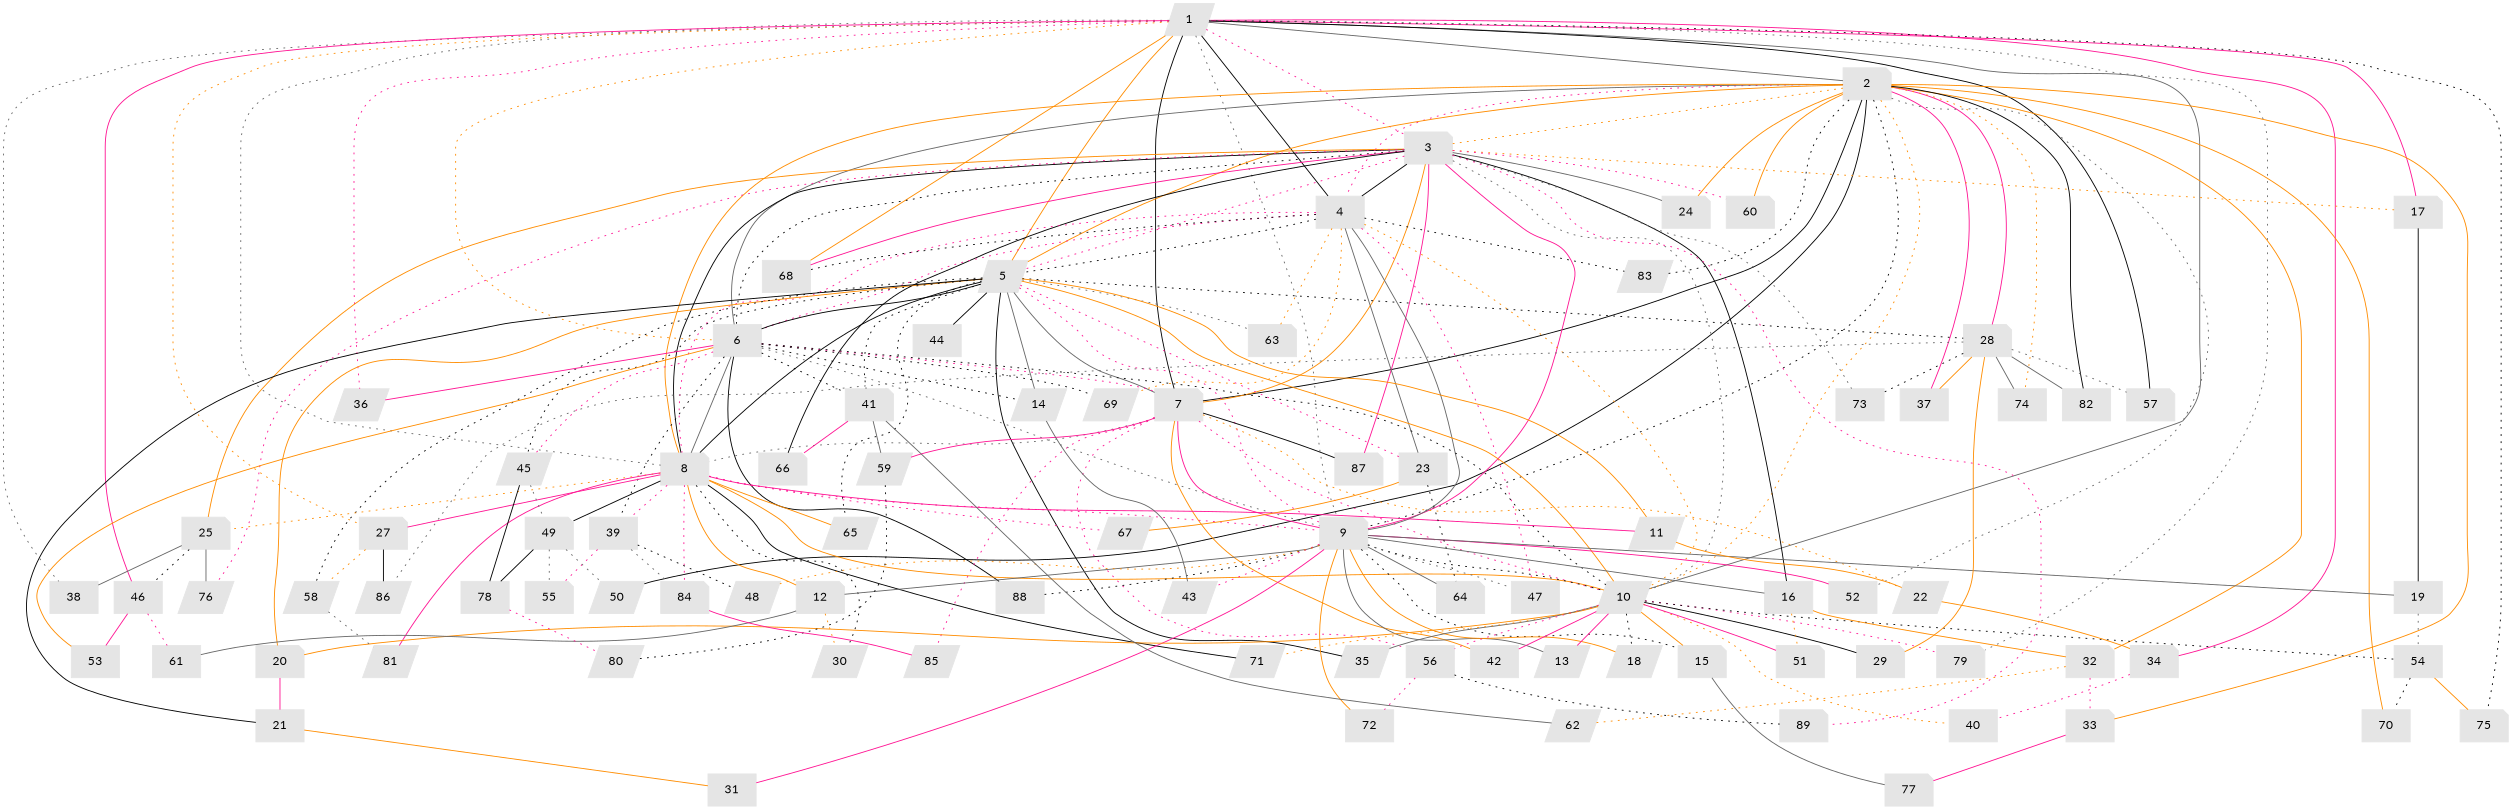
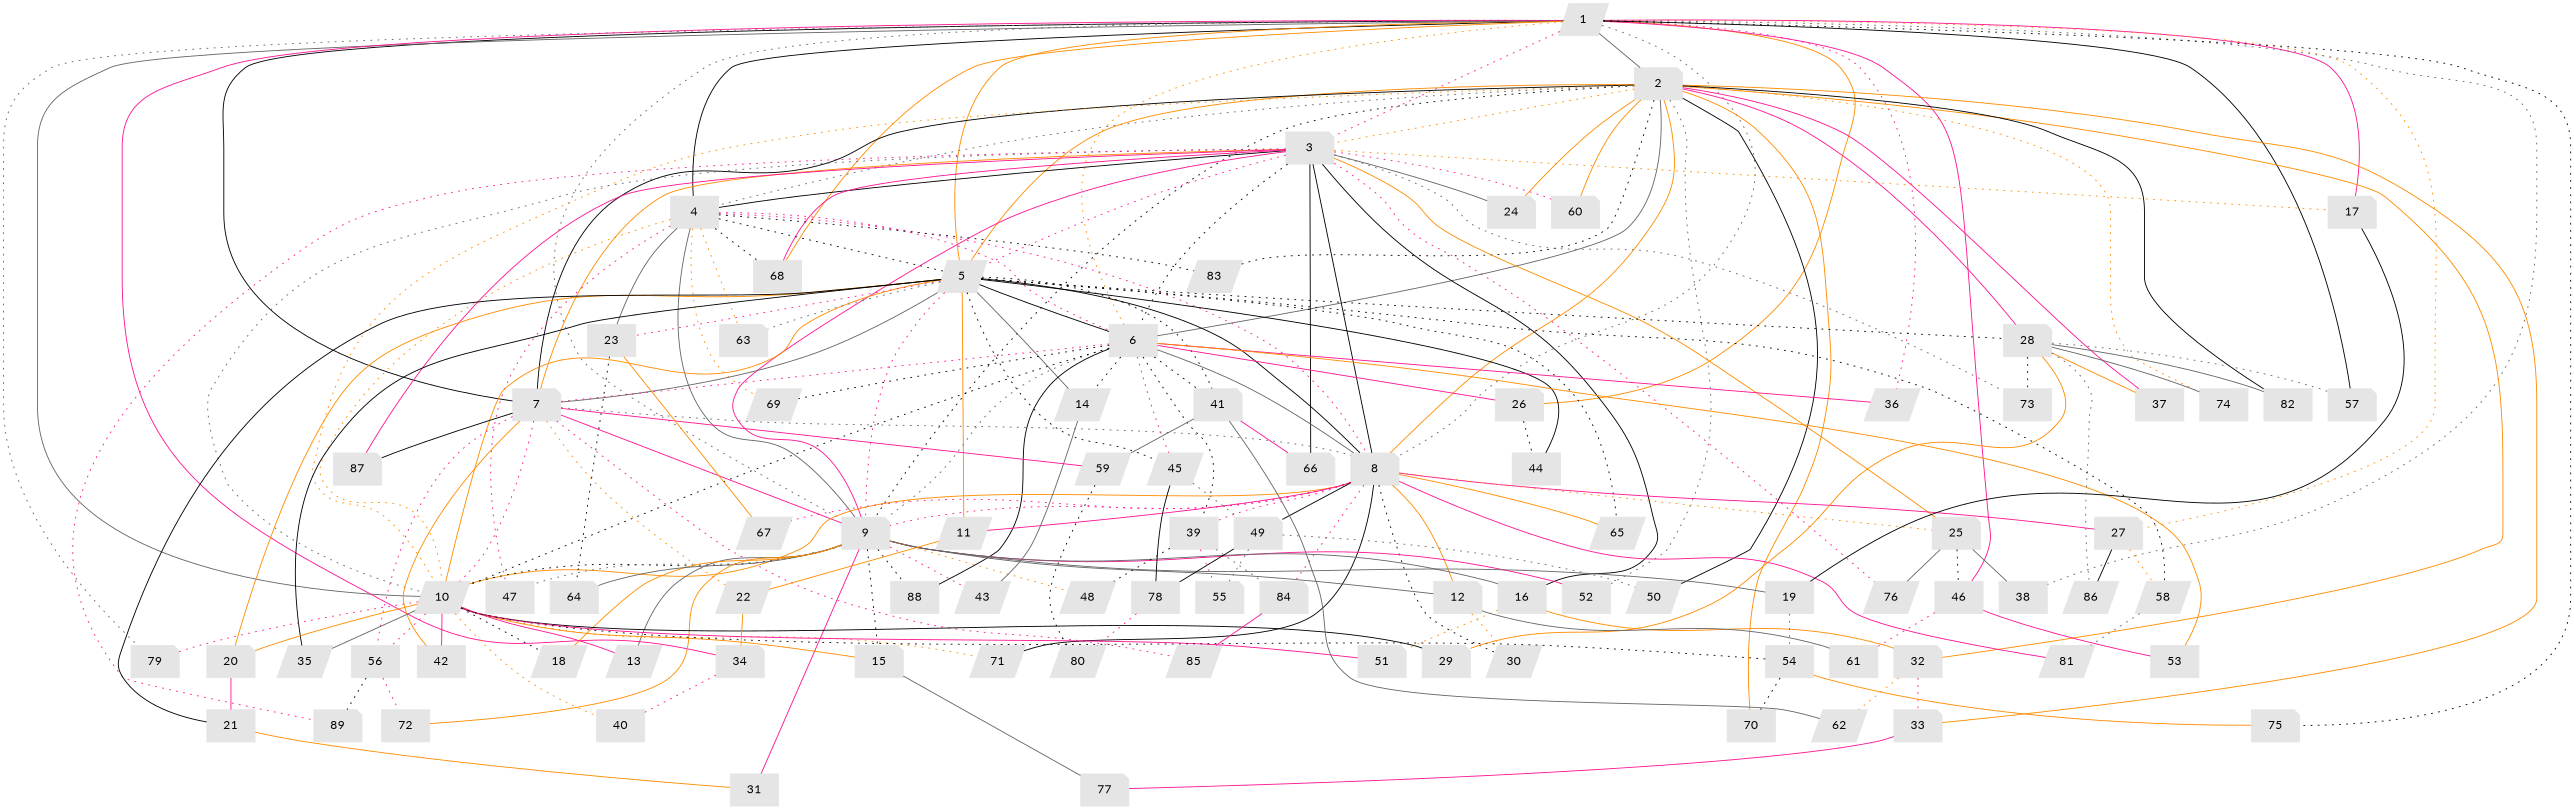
edge "2" -- "4": color deeppink -> gray40
node "26": added
